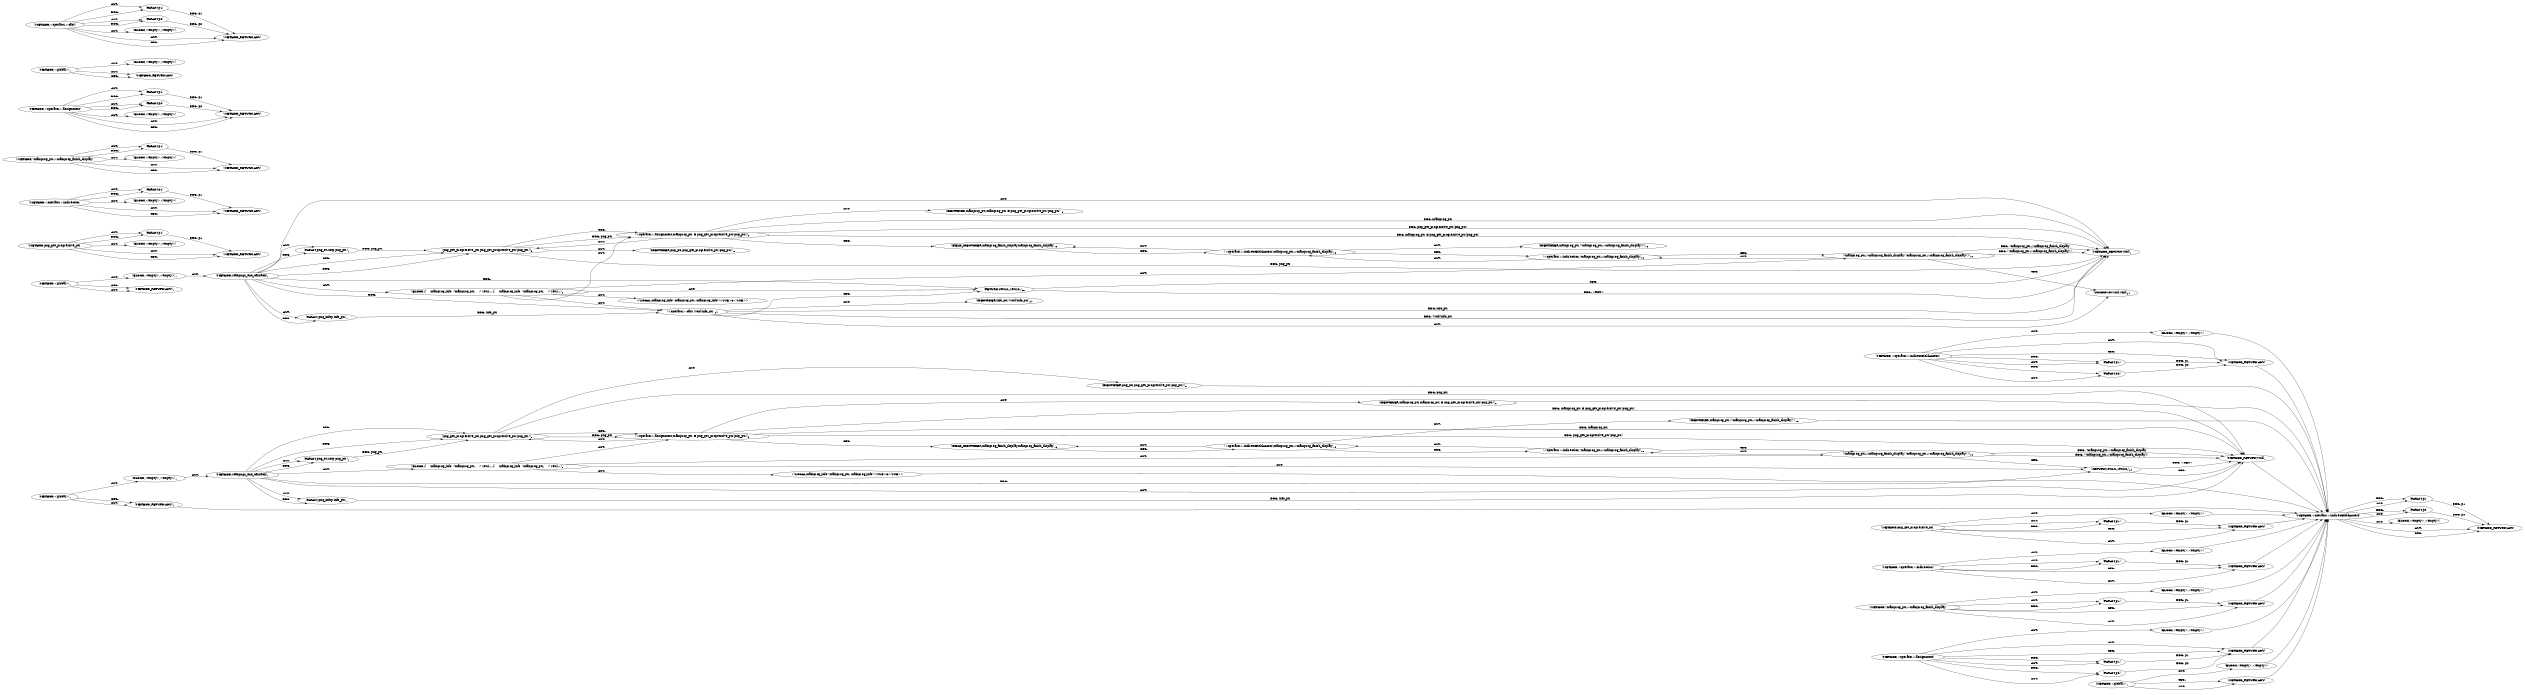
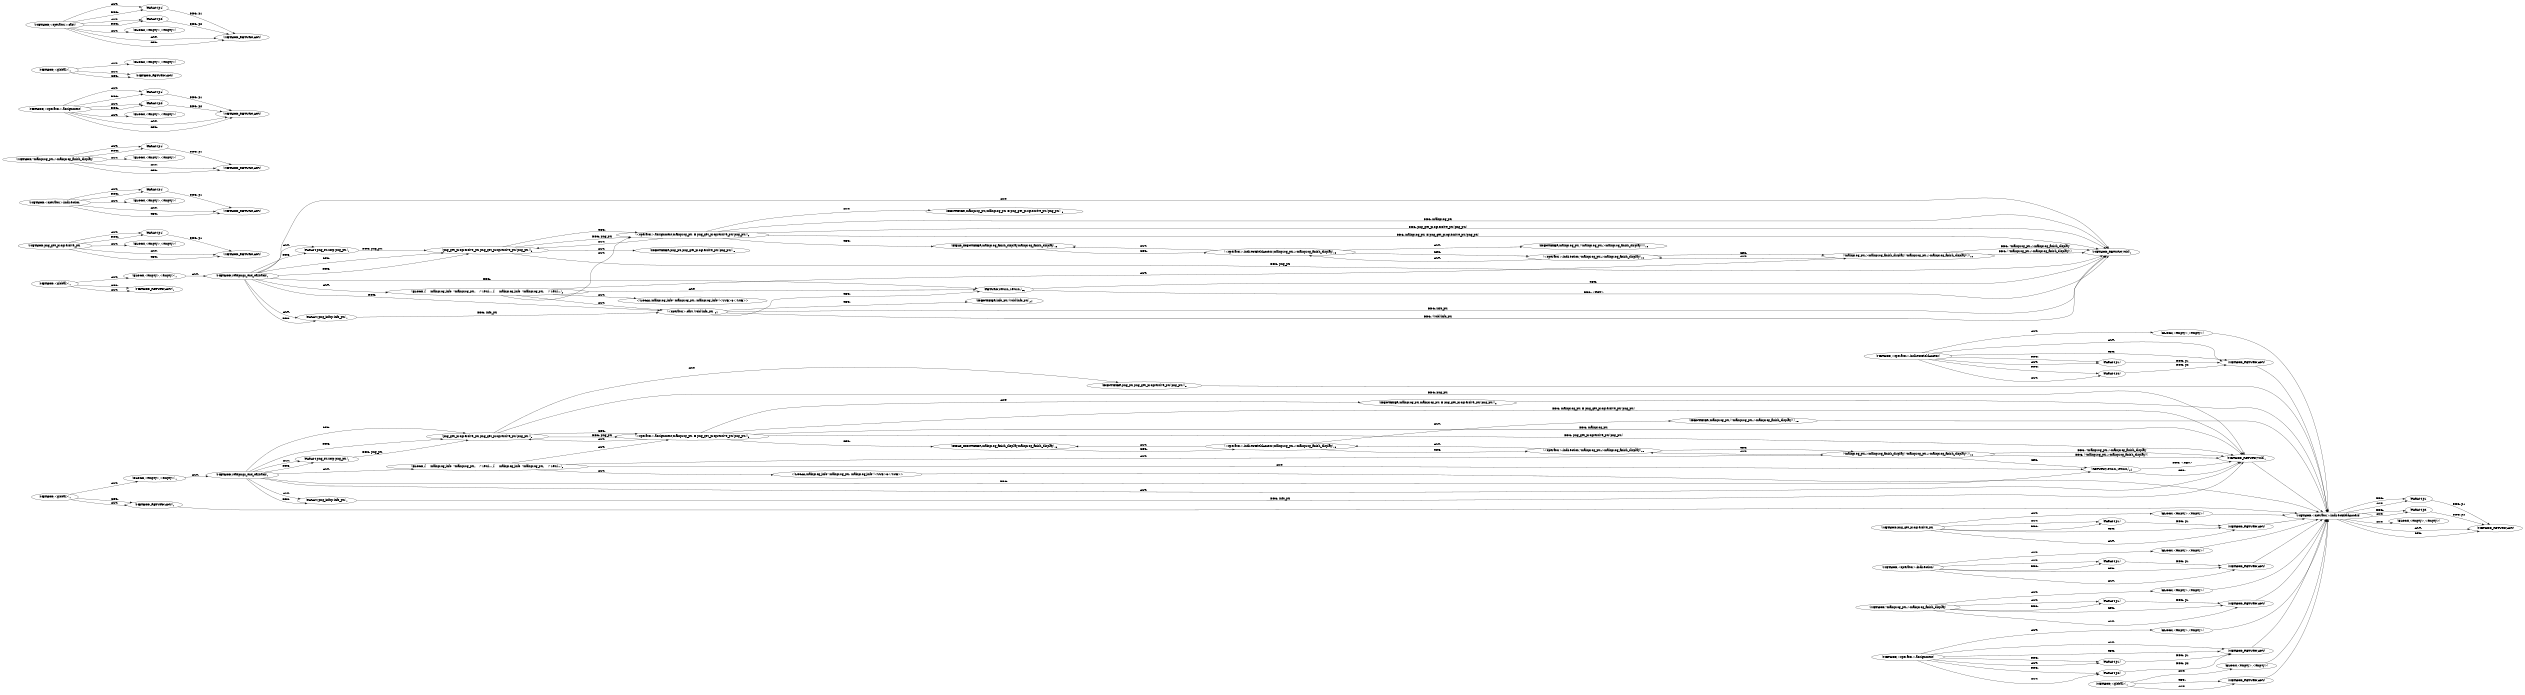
node "(UNKNOWN,void,void)": removed
edge "(<operator>.cast,(void)info_ptr)" -> "(IDENTIFIER,info_ptr,(void)info_ptr)": label "AST: " -> "CFG: "
